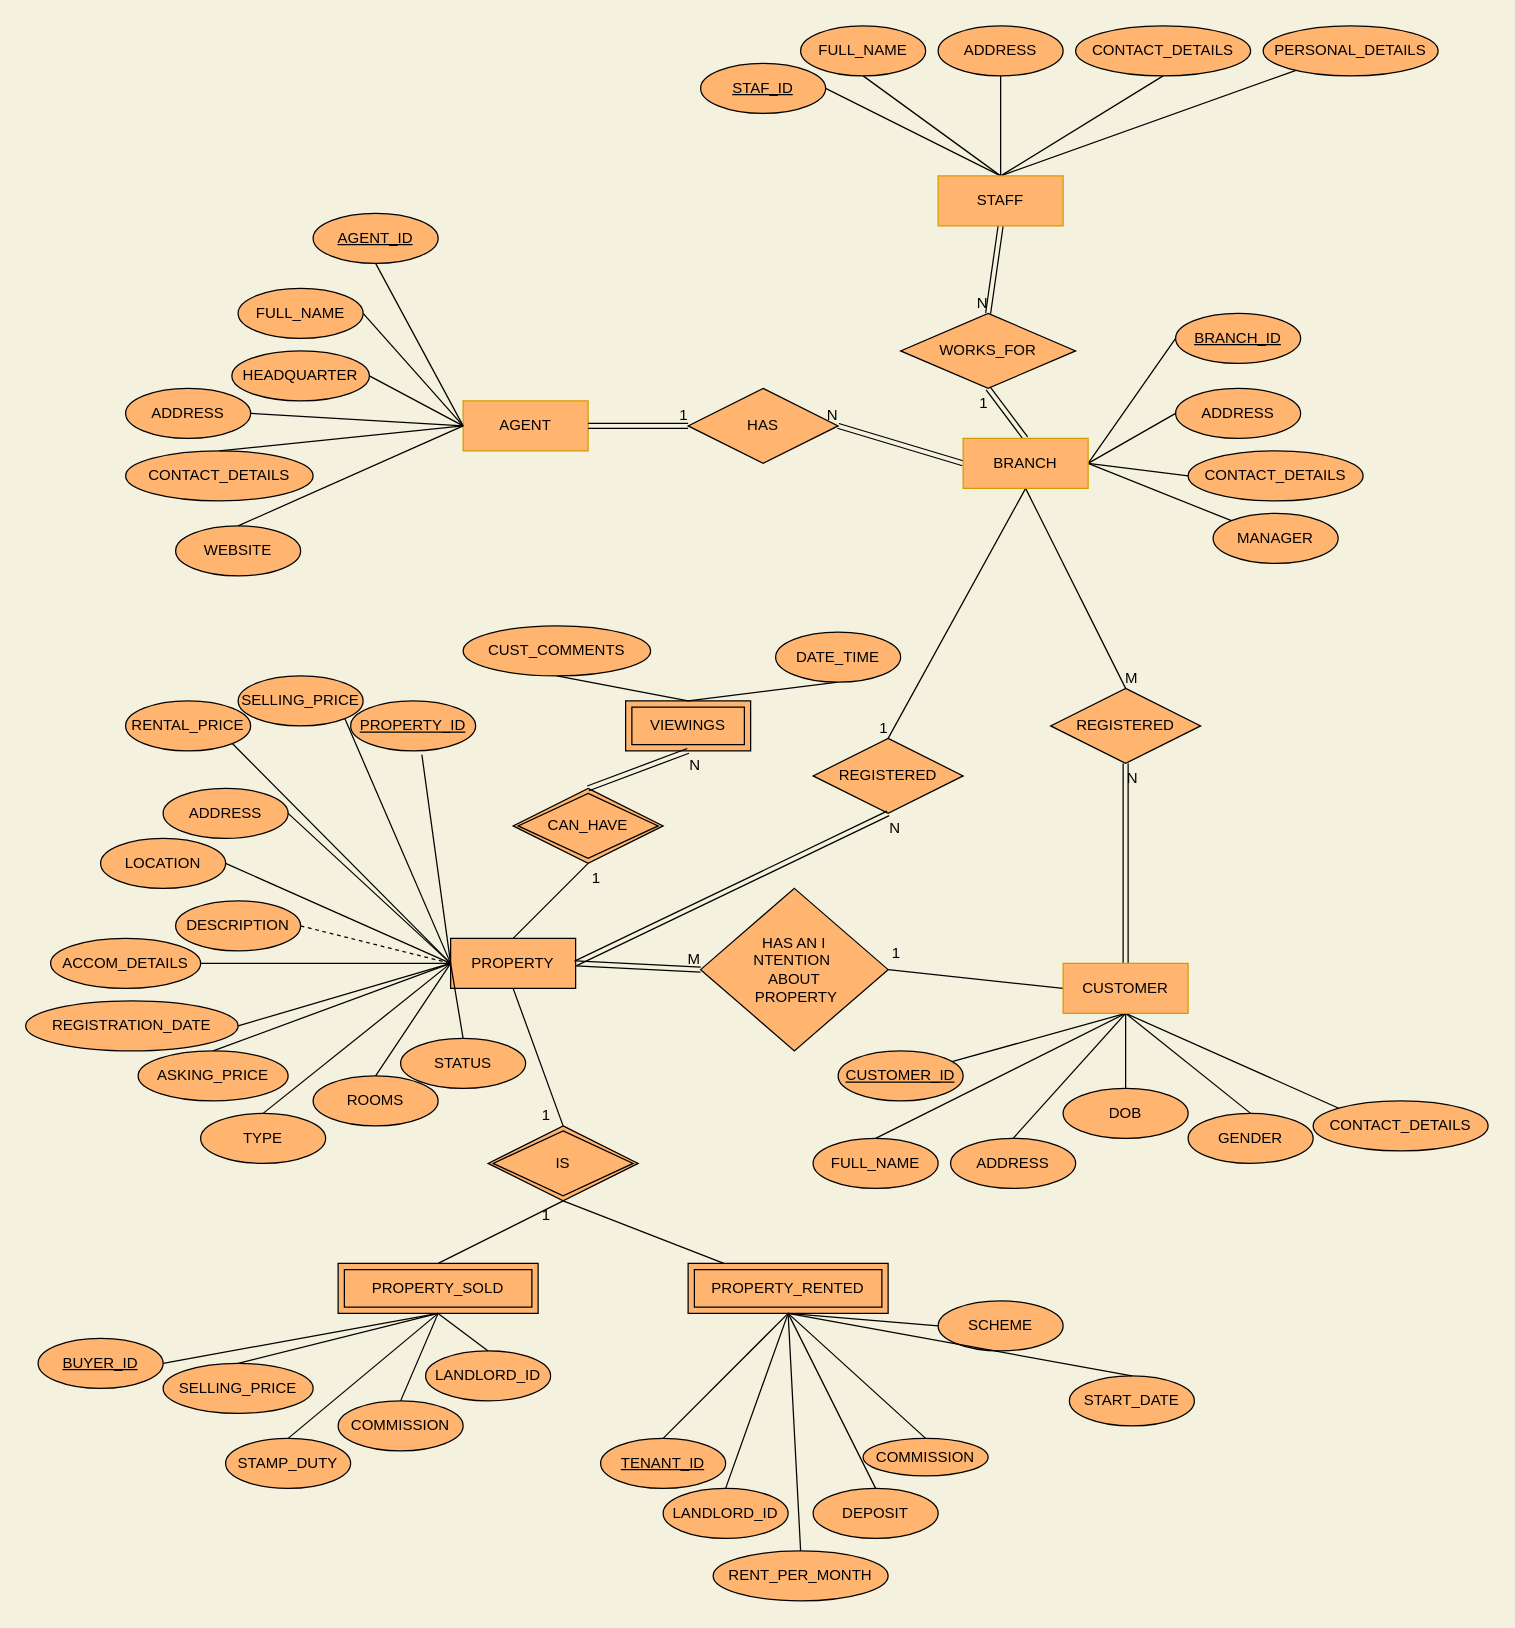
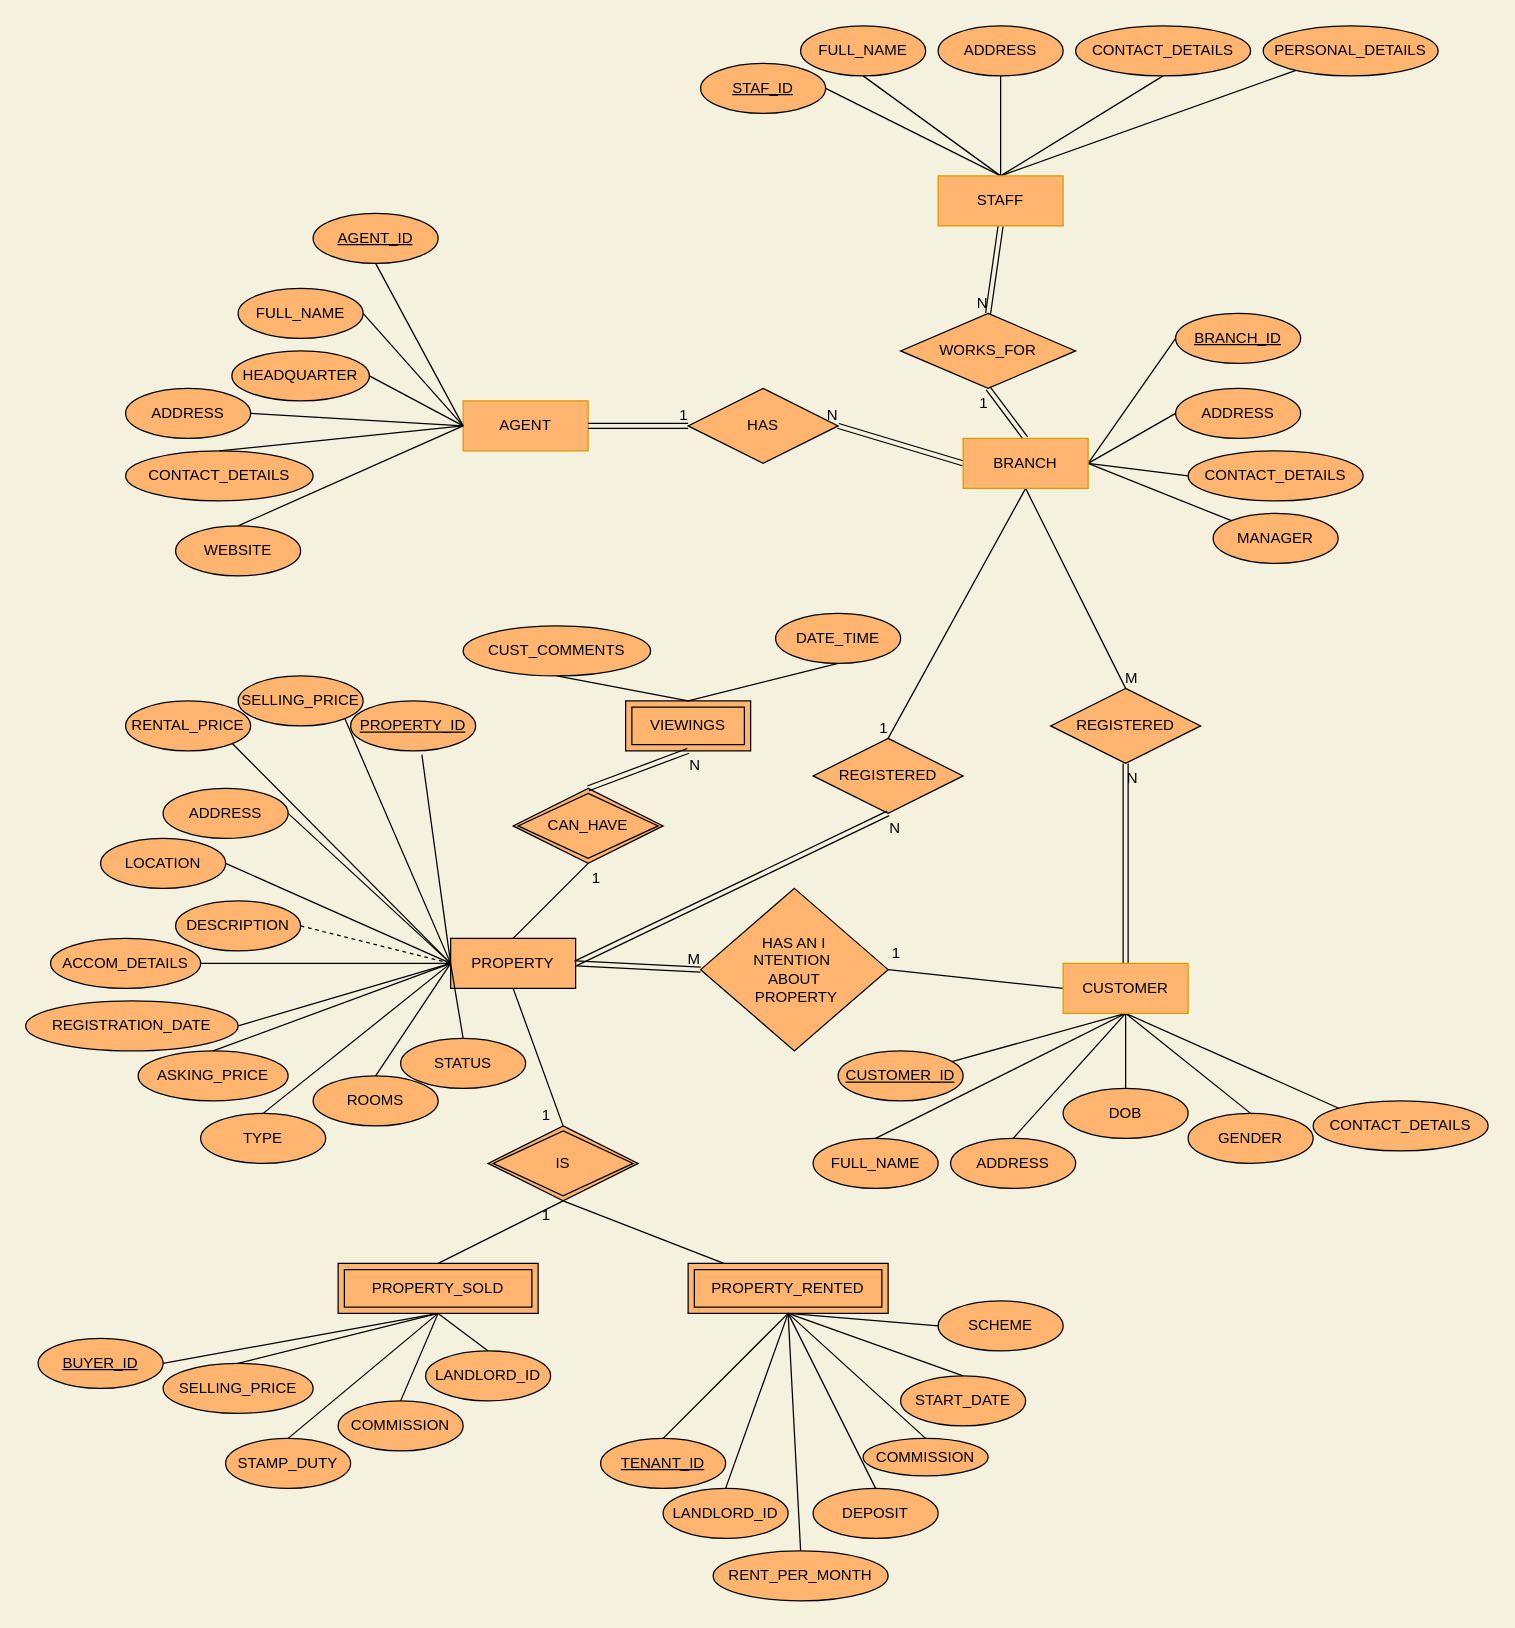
node "DATE_TIME": moved (838, 657) -> (838, 638)
node "START_DATE": moved (1132, 1401) -> (963, 1401)
